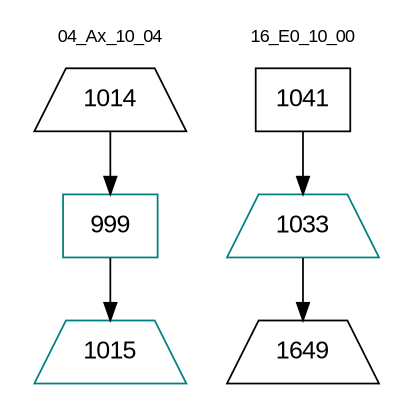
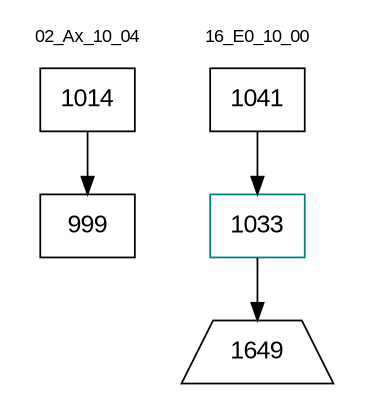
cluster "04_Ax_10_04": label "04_Ax_10_04" -> "02_Ax_10_04"
node "1014": shape trapezium -> box
node "999": color teal -> black
node "1033": shape trapezium -> box
node "1015": removed
